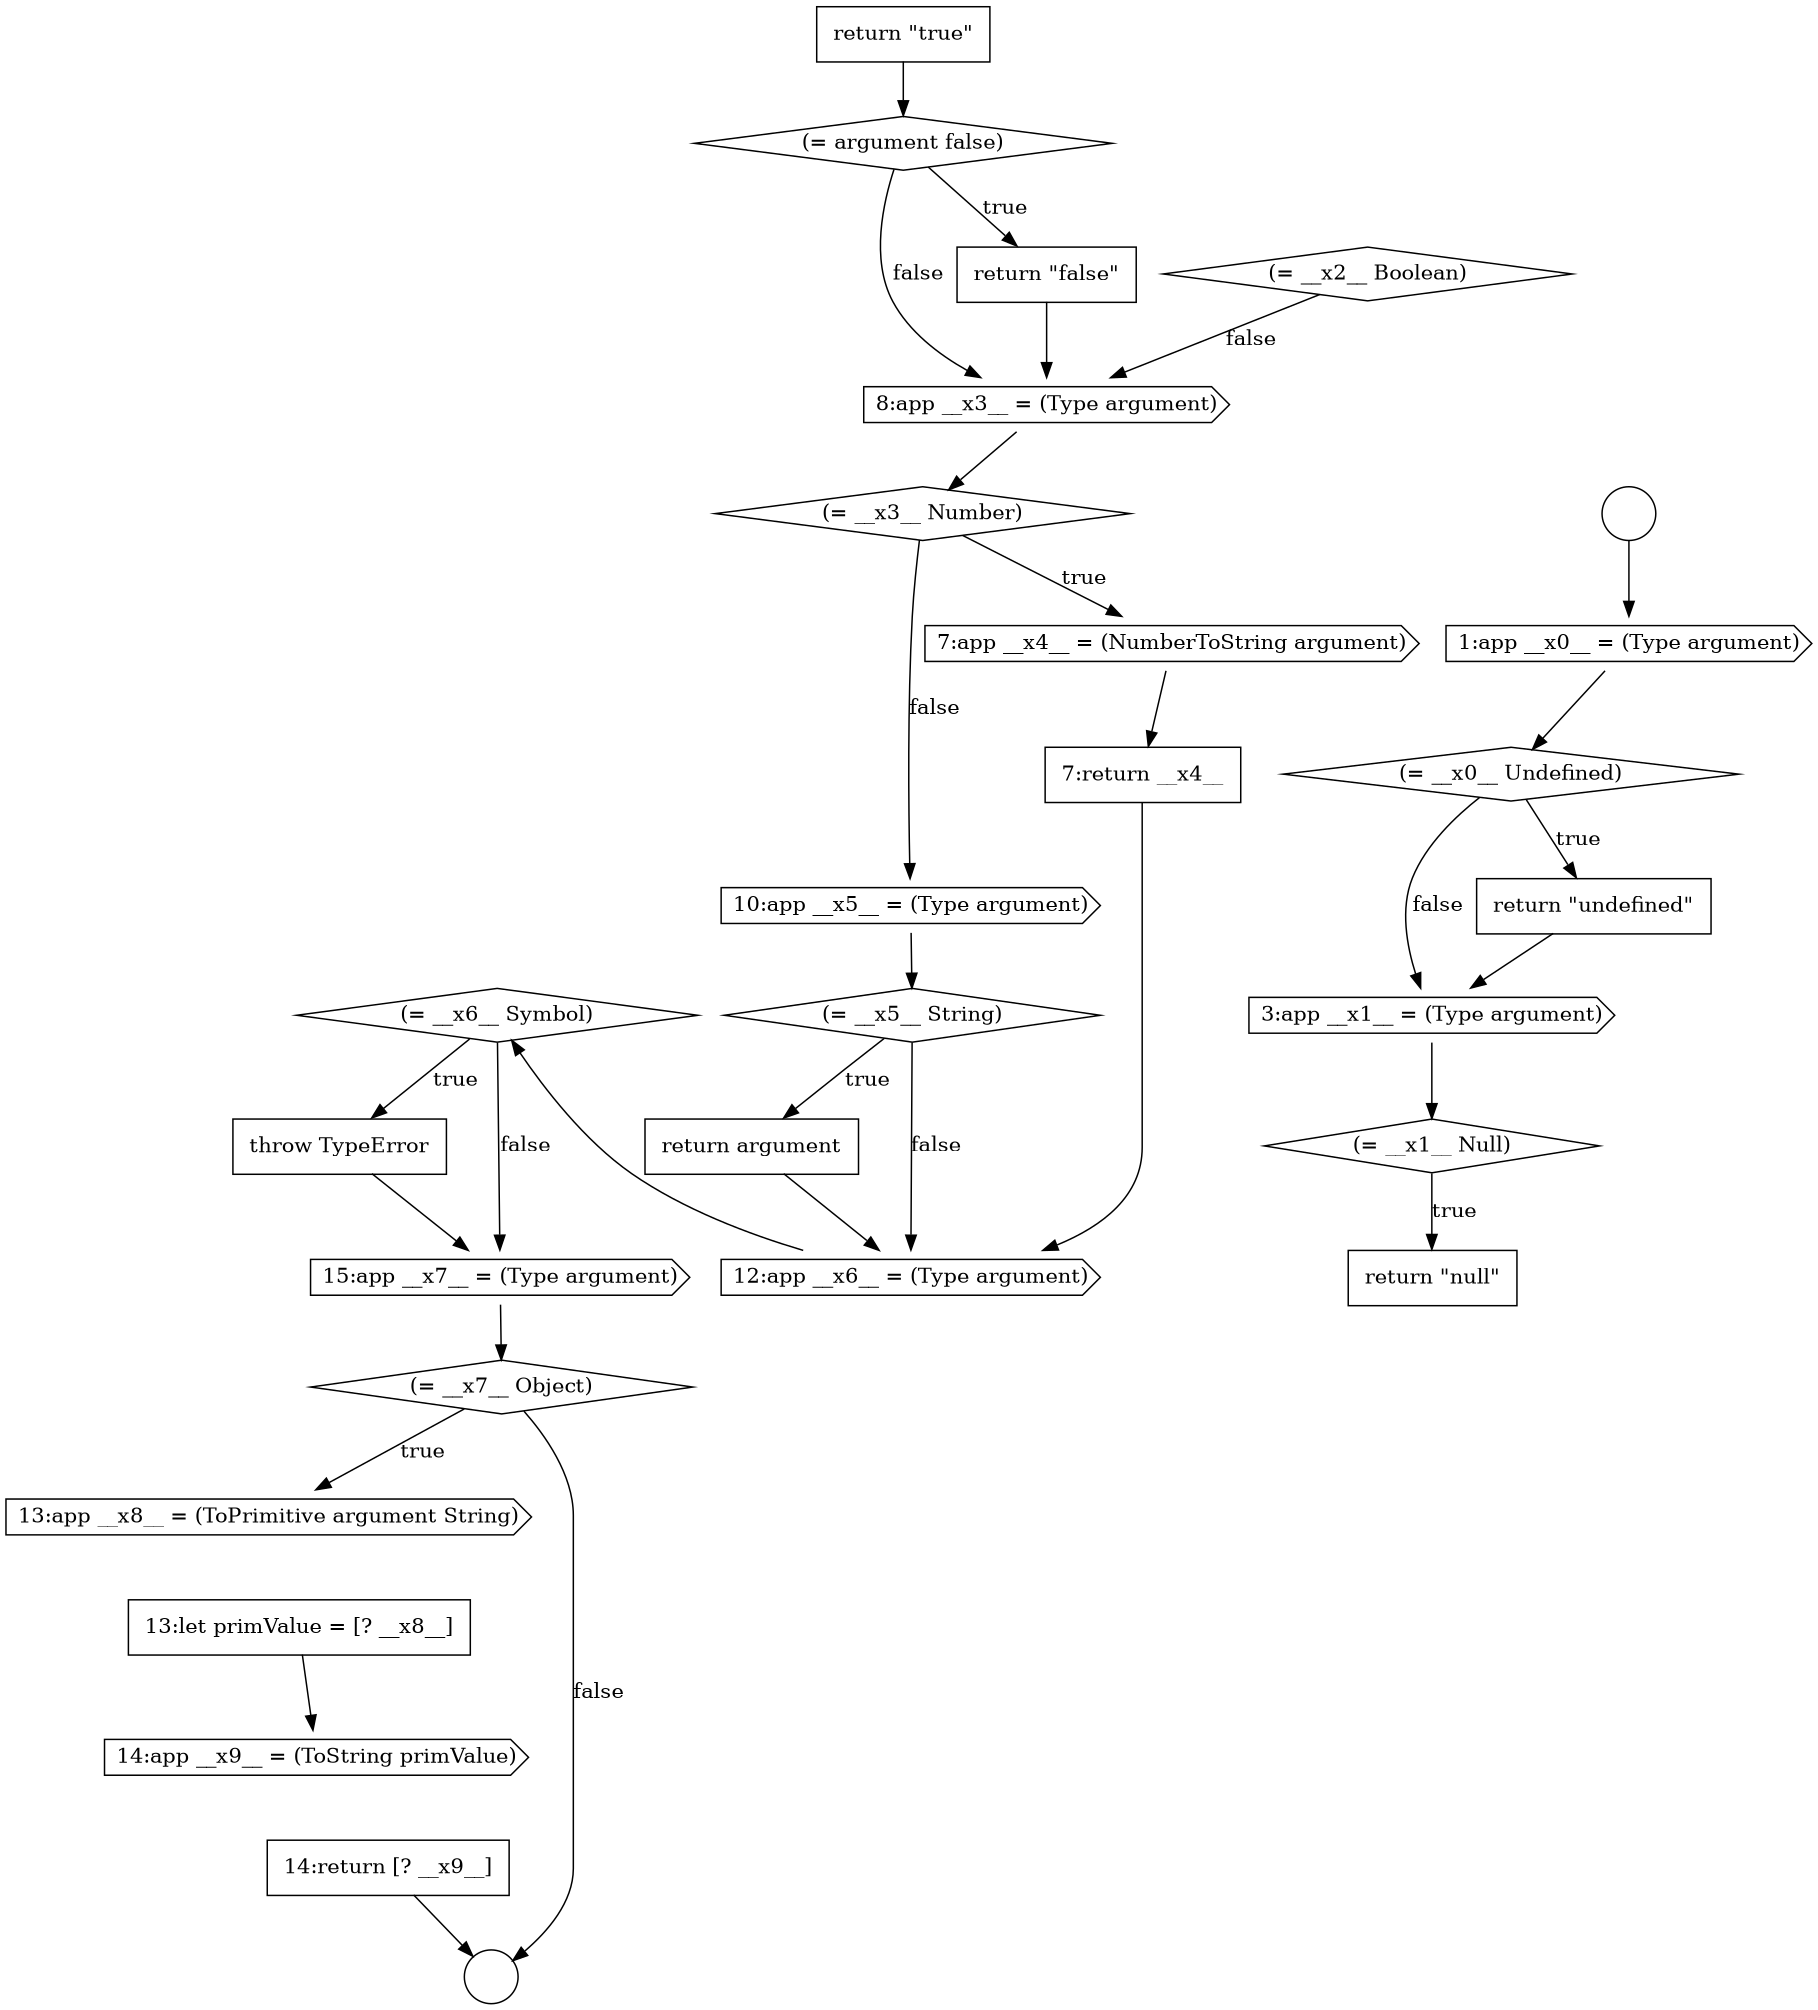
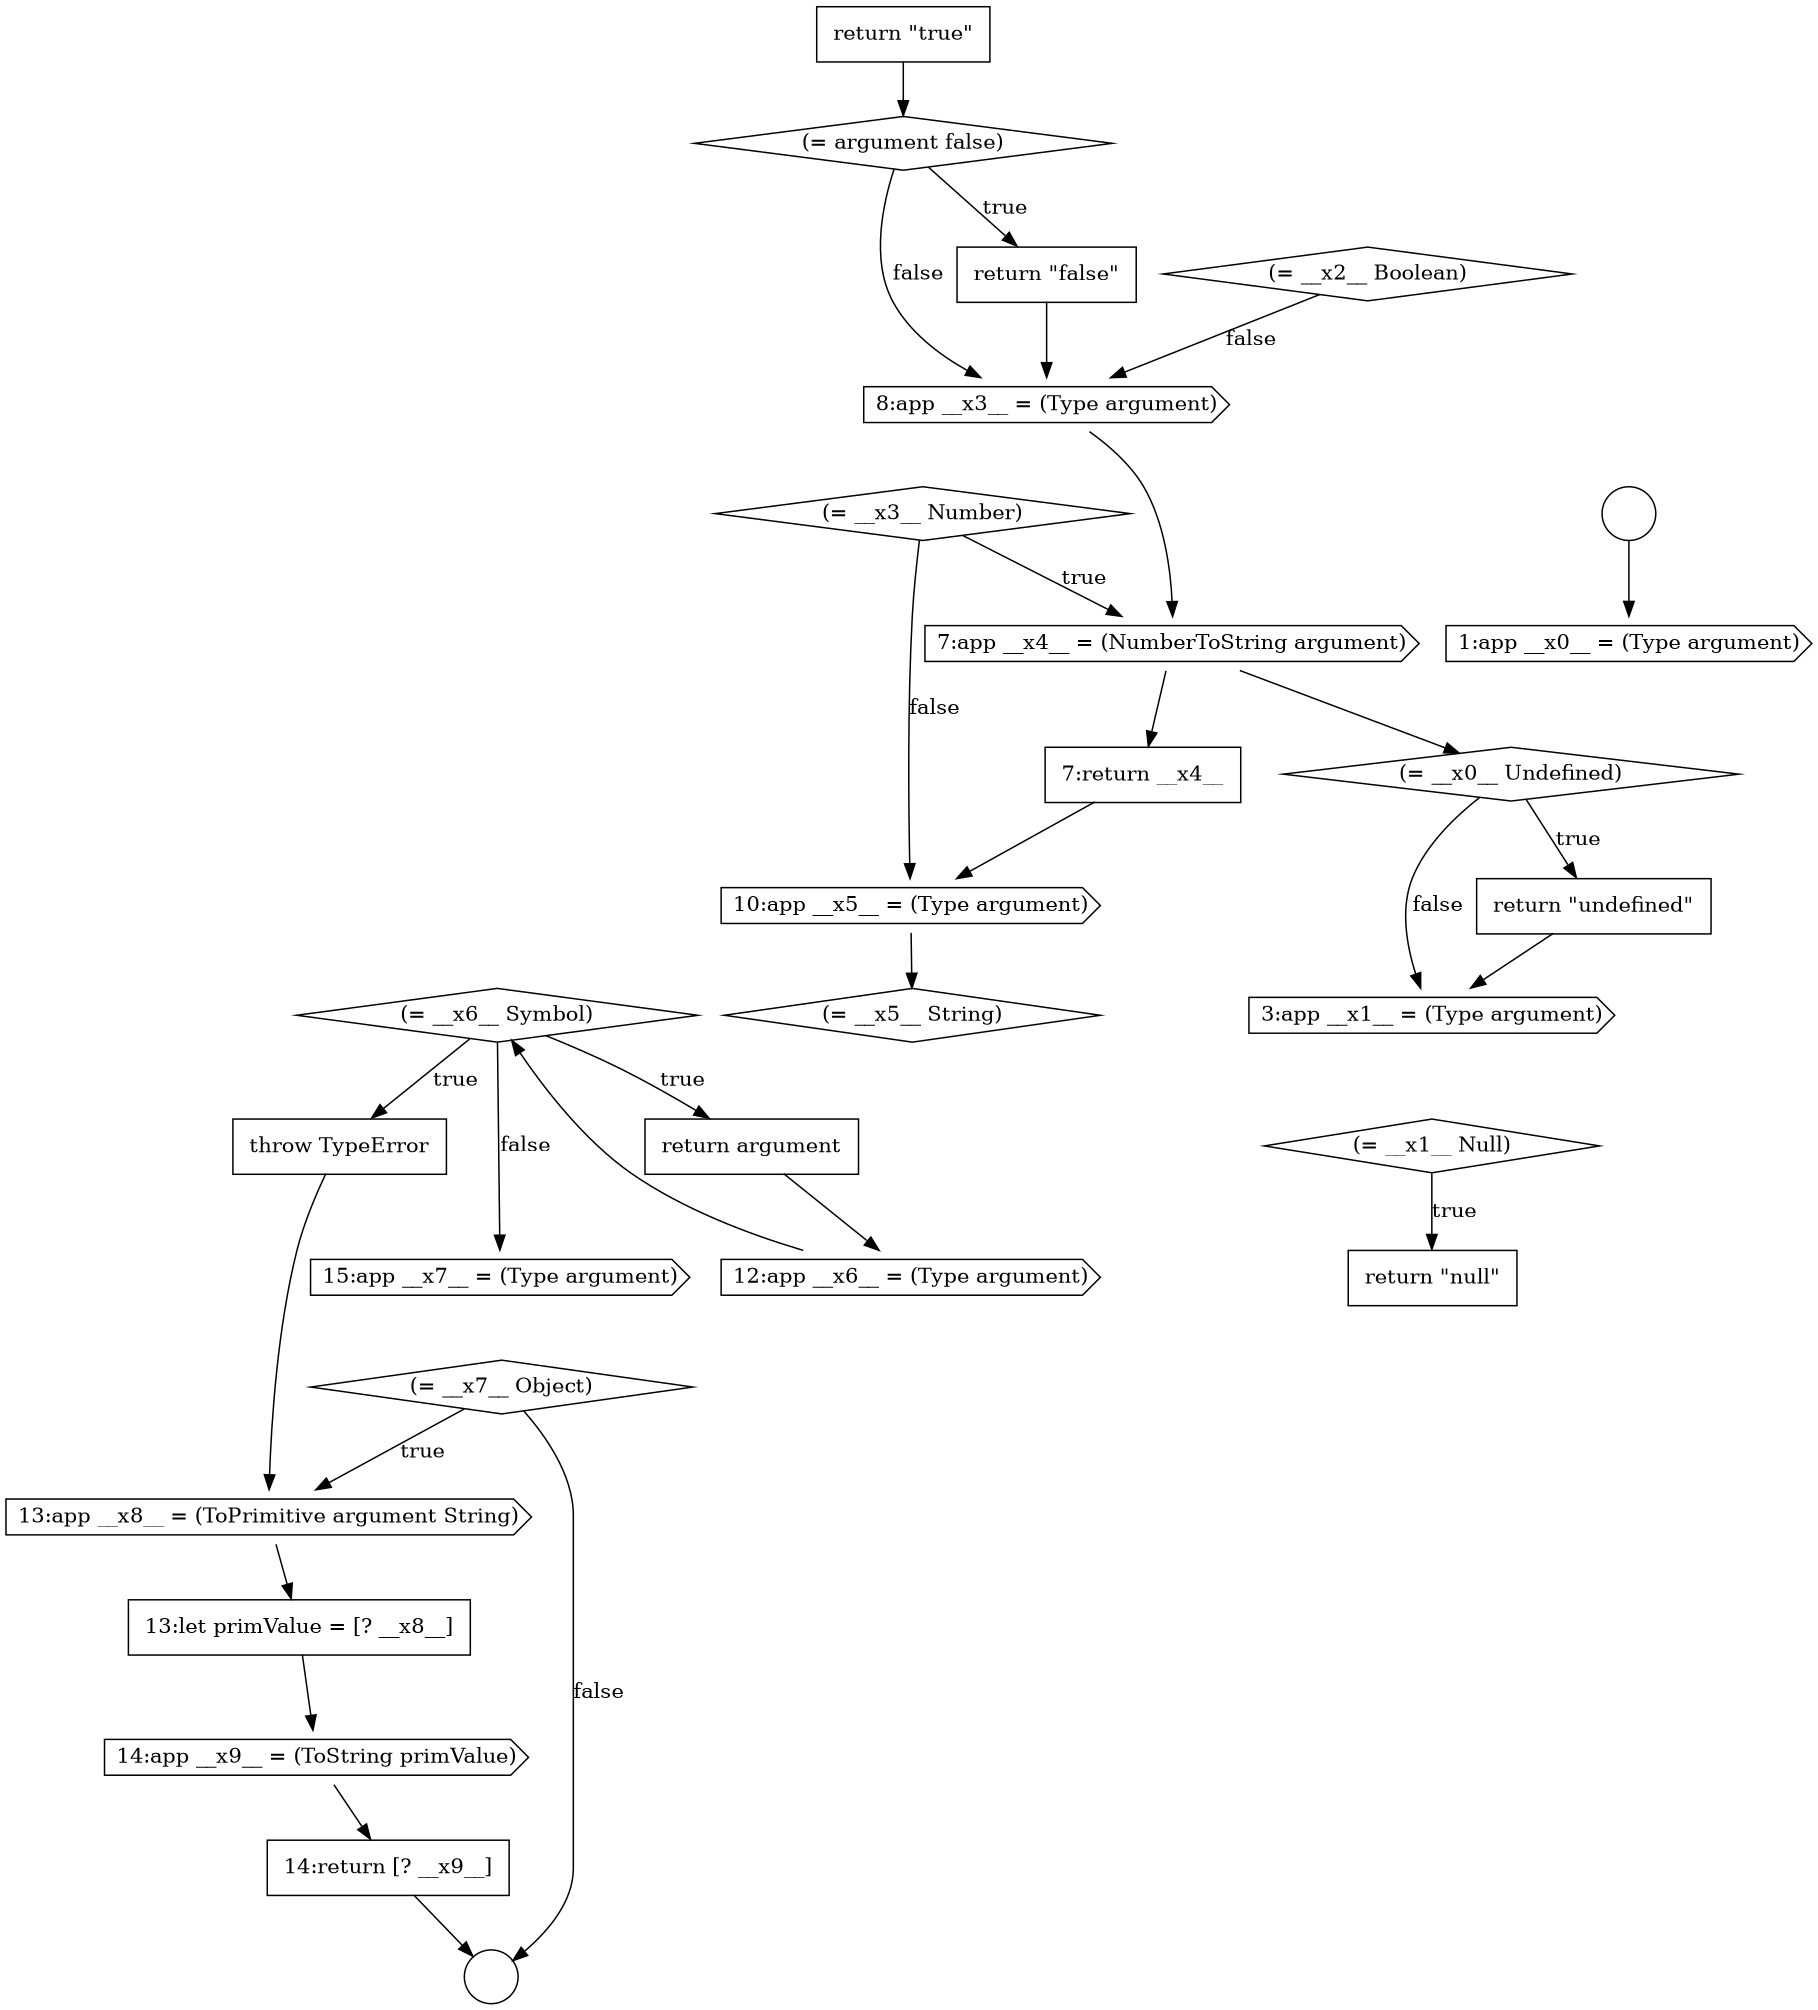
edge "8:app __x3__ = (Type argument)" -> "(= __x3__ Number)": now "8:app __x3__ = (Type argument)" -> "7:app __x4__ = (NumberToString argument)"
edge "1:app __x0__ = (Type argument)" -> "(= __x0__ Undefined)": now "7:app __x4__ = (NumberToString argument)" -> "(= __x0__ Undefined)"
edge "7:return __x4__" -> "12:app __x6__ = (Type argument)": now "7:return __x4__" -> "10:app __x5__ = (Type argument)"
edge "(= __x5__ String)" -> "return argument": now "(= __x6__ Symbol)" -> "return argument"
edge "3:app __x1__ = (Type argument)" -> "(= __x1__ Null)": removed
edge "(= __x5__ String)" -> "12:app __x6__ = (Type argument)": removed, label "false"
edge "throw TypeError" -> "15:app __x7__ = (Type argument)": now "throw TypeError" -> "13:app __x8__ = (ToPrimitive argument String)"
edge "15:app __x7__ = (Type argument)" -> "(= __x7__ Object)": removed
edge "13:app __x8__ = (ToPrimitive argument String)" -> "13:let primValue = [? __x8__]": added
edge "14:app __x9__ = (ToString primValue)" -> "14:return [? __x9__]": added
